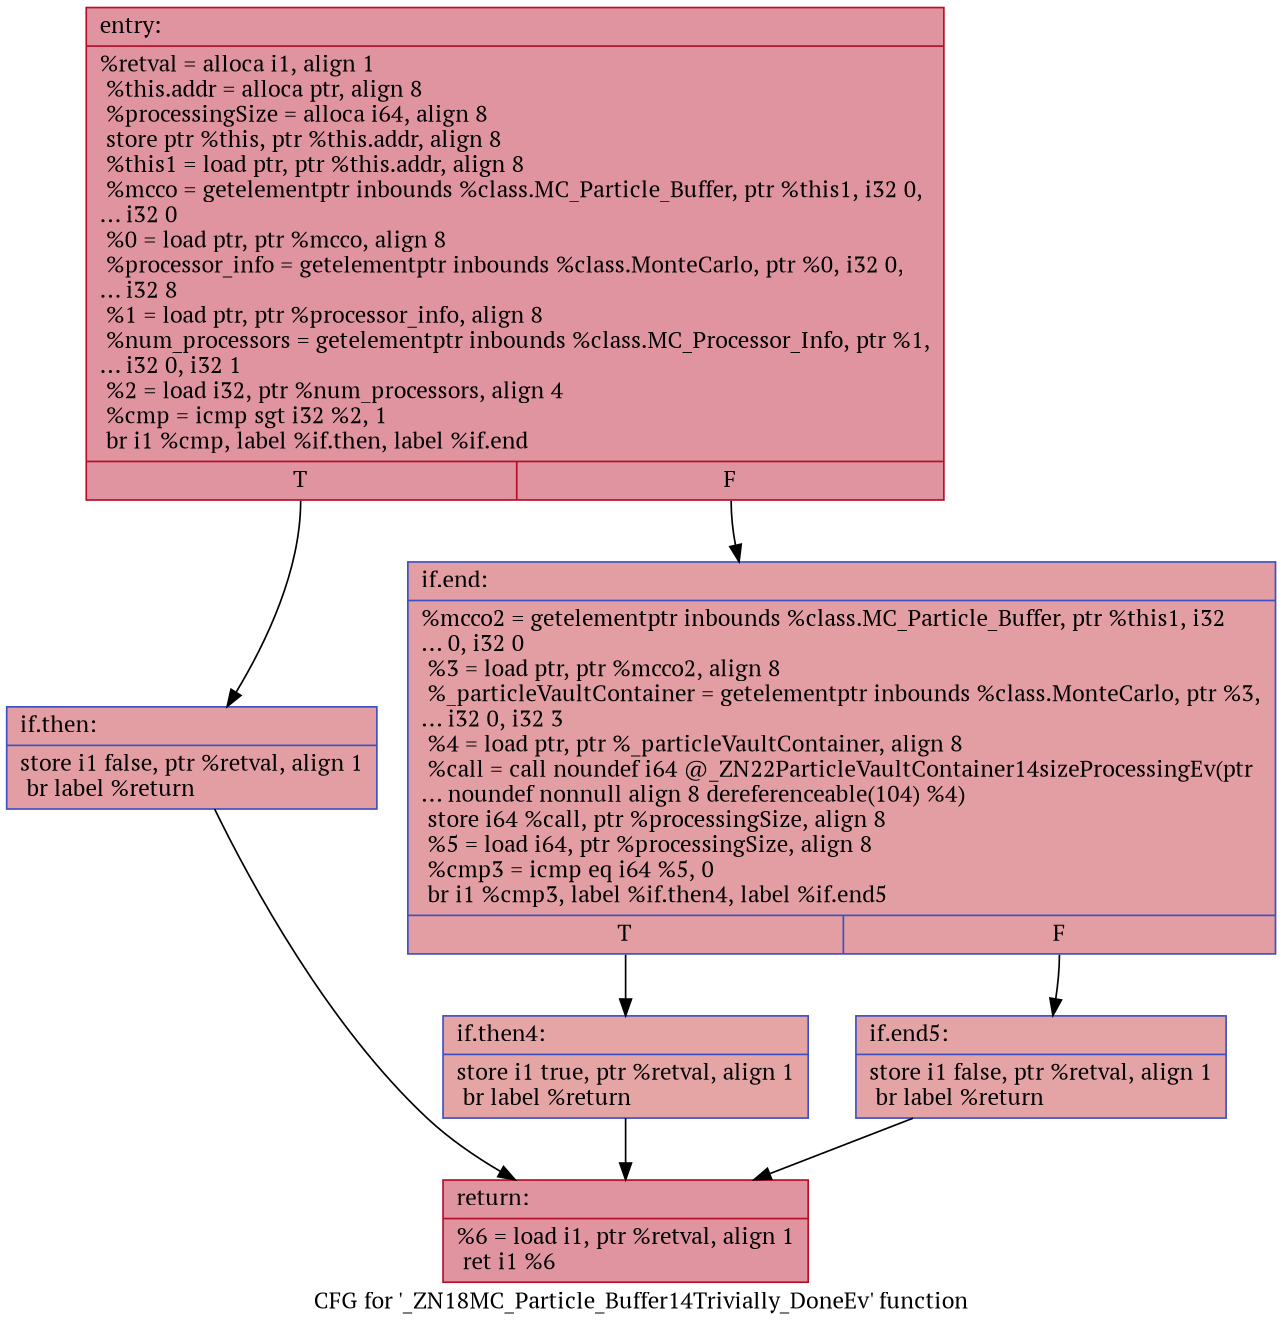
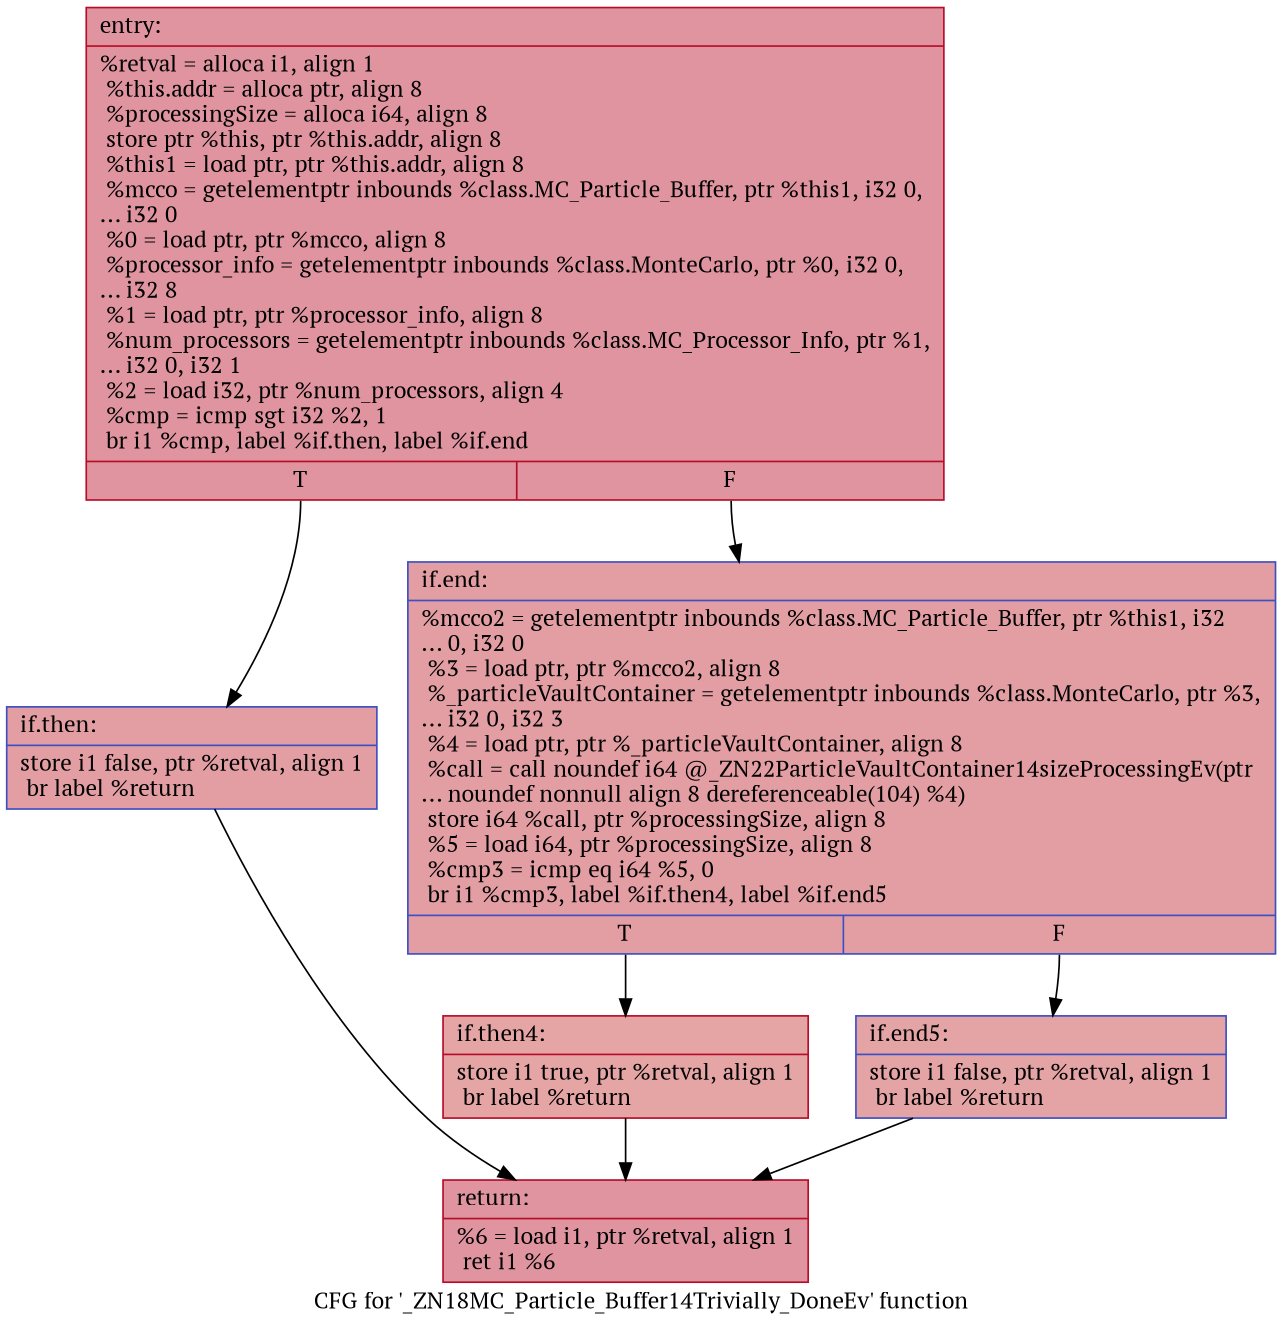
node "if.then4:": color #3d50c3ff -> #b70d28ff
